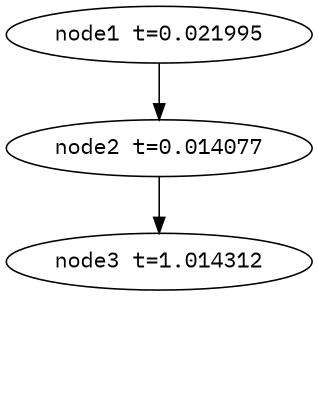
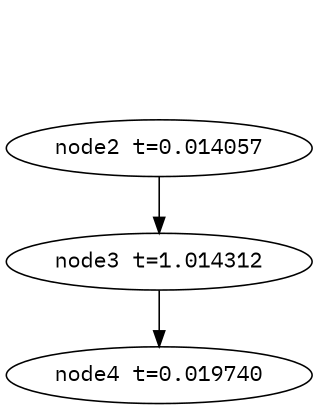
node "node1 t=0.021995": removed
node "node2 t=0.014077": label "node2 t=0.014077" -> "node2 t=0.014057"
node "node4 t=0.019740": added
